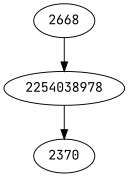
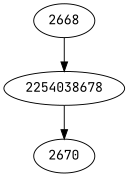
node "2254038978": label "2254038978" -> "2254038678"
node "2370": label "2370" -> "2670"
